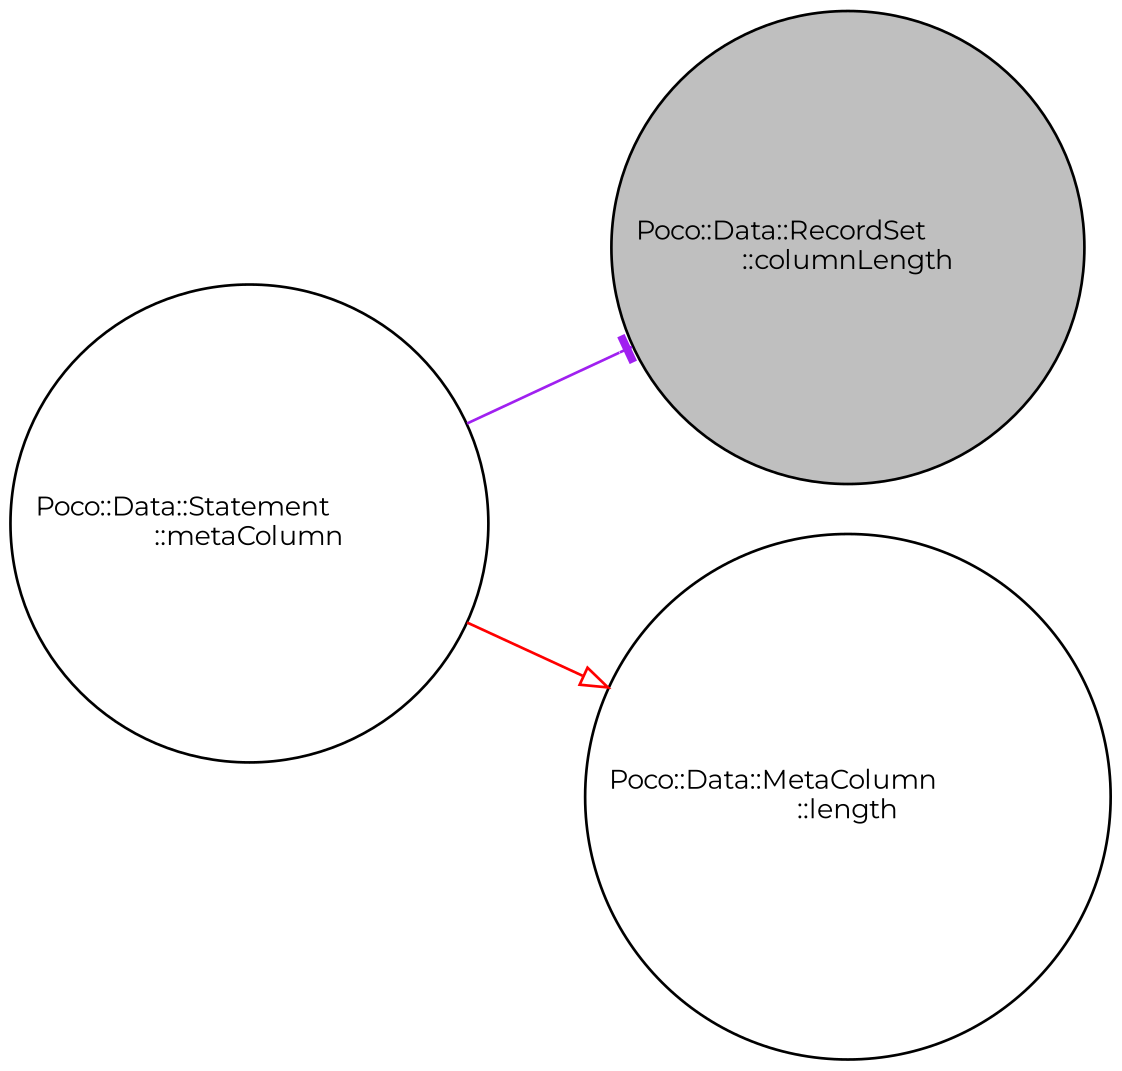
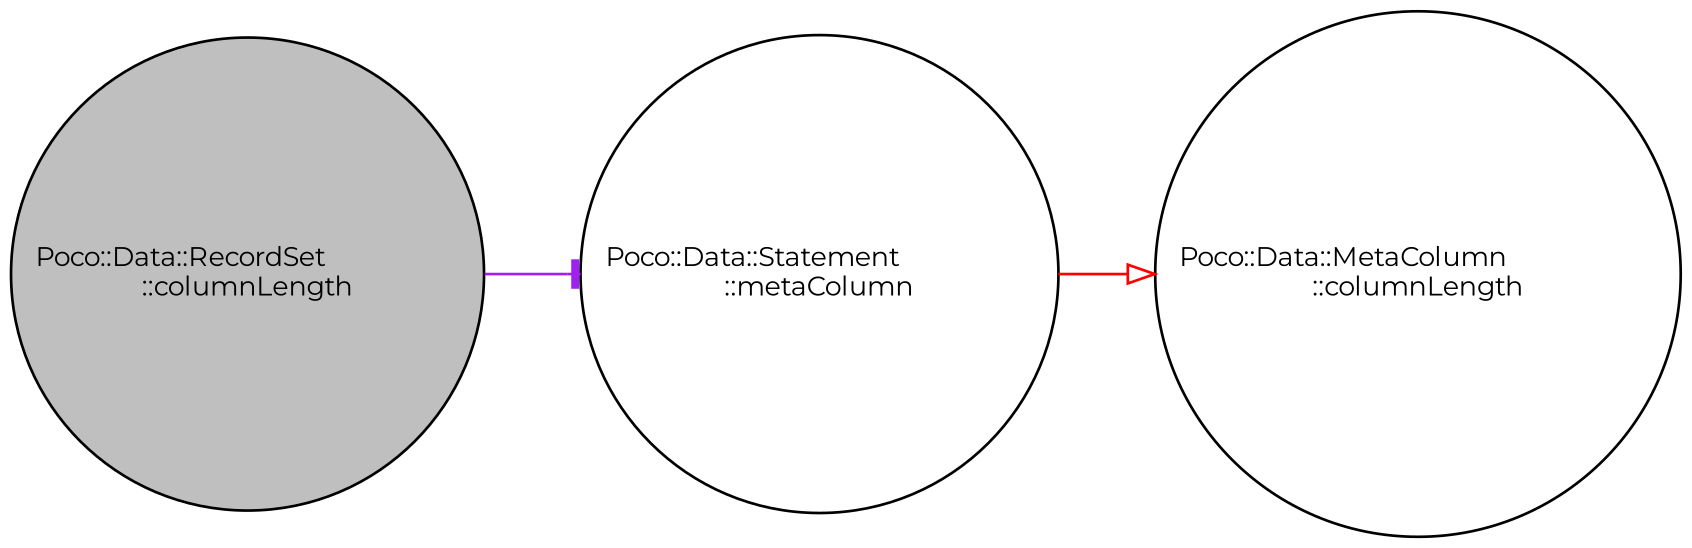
edge "Poco::Data::Statement ::metaColumn" -> "Poco::Data::RecordSet ::columnLength": reversed
node "Poco::Data::MetaColumn ::length": label "Poco::Data::MetaColumn ::length" -> "Poco::Data::MetaColumn ::columnLength"
